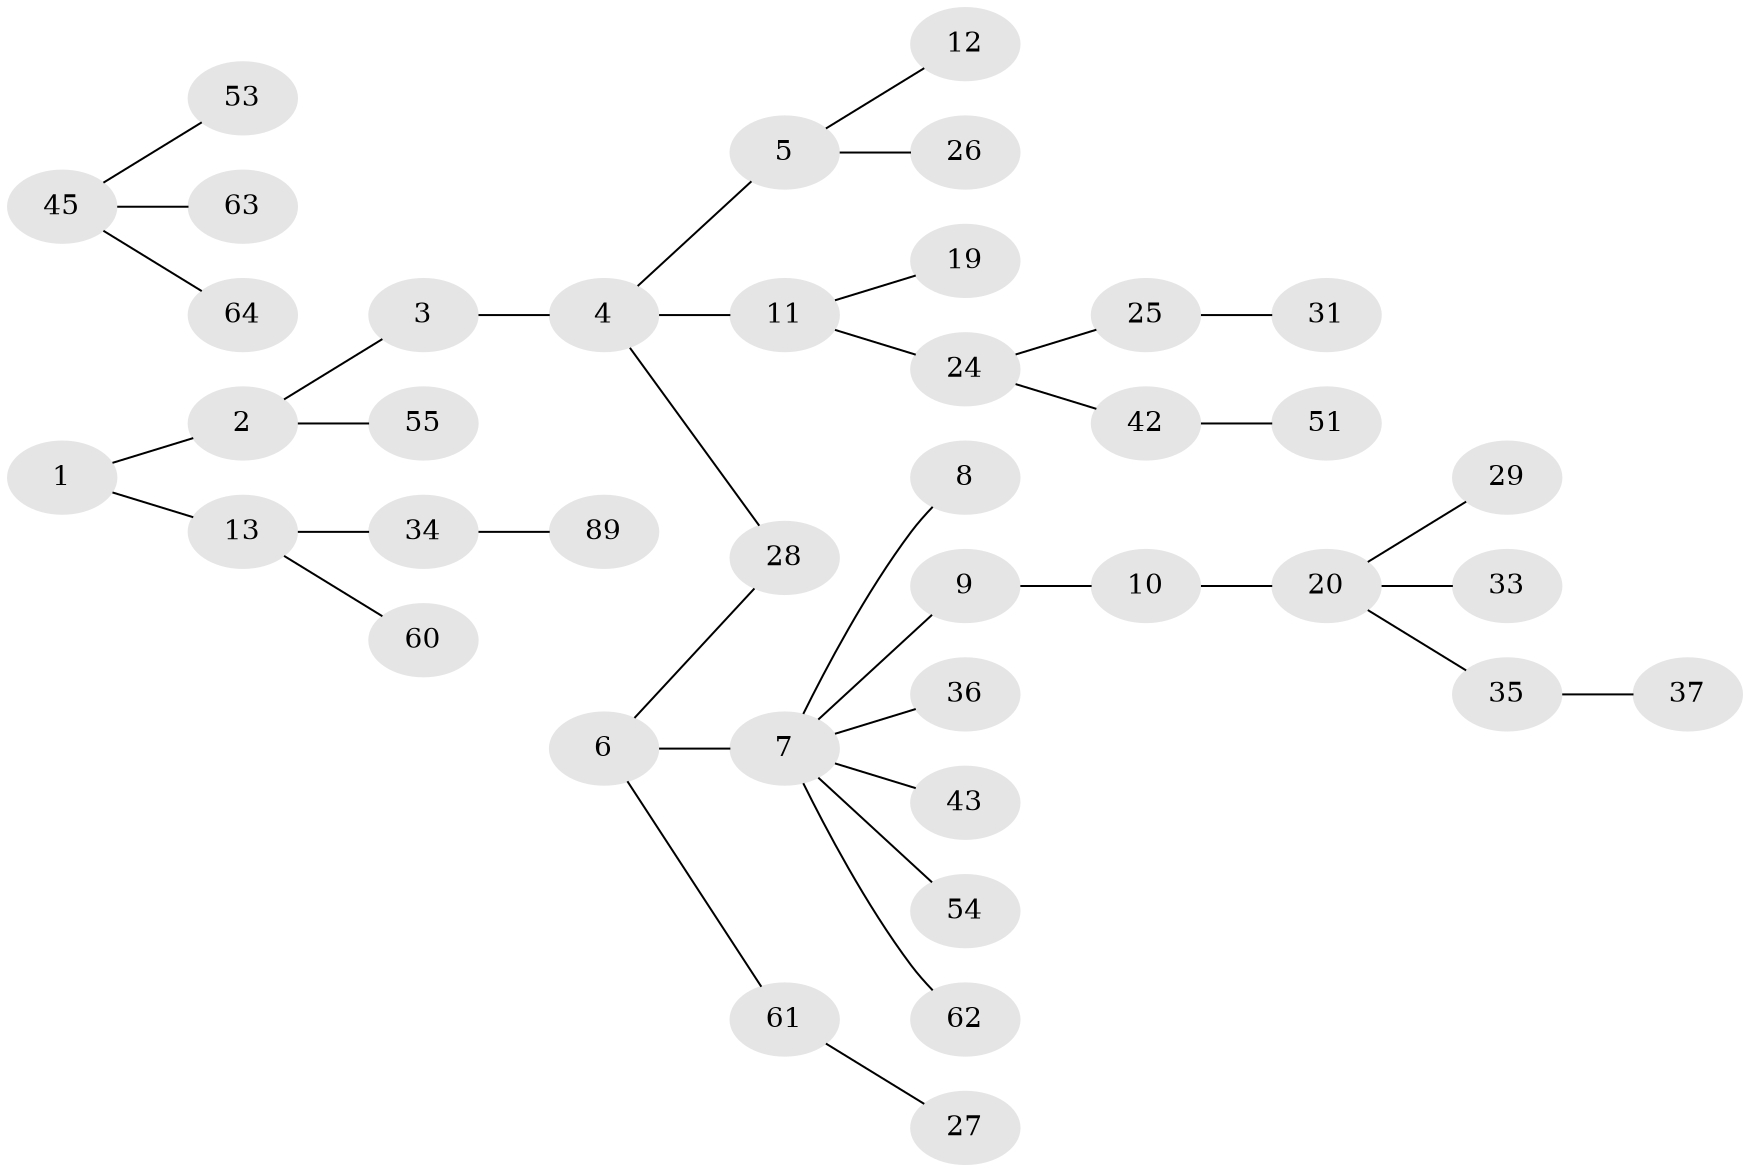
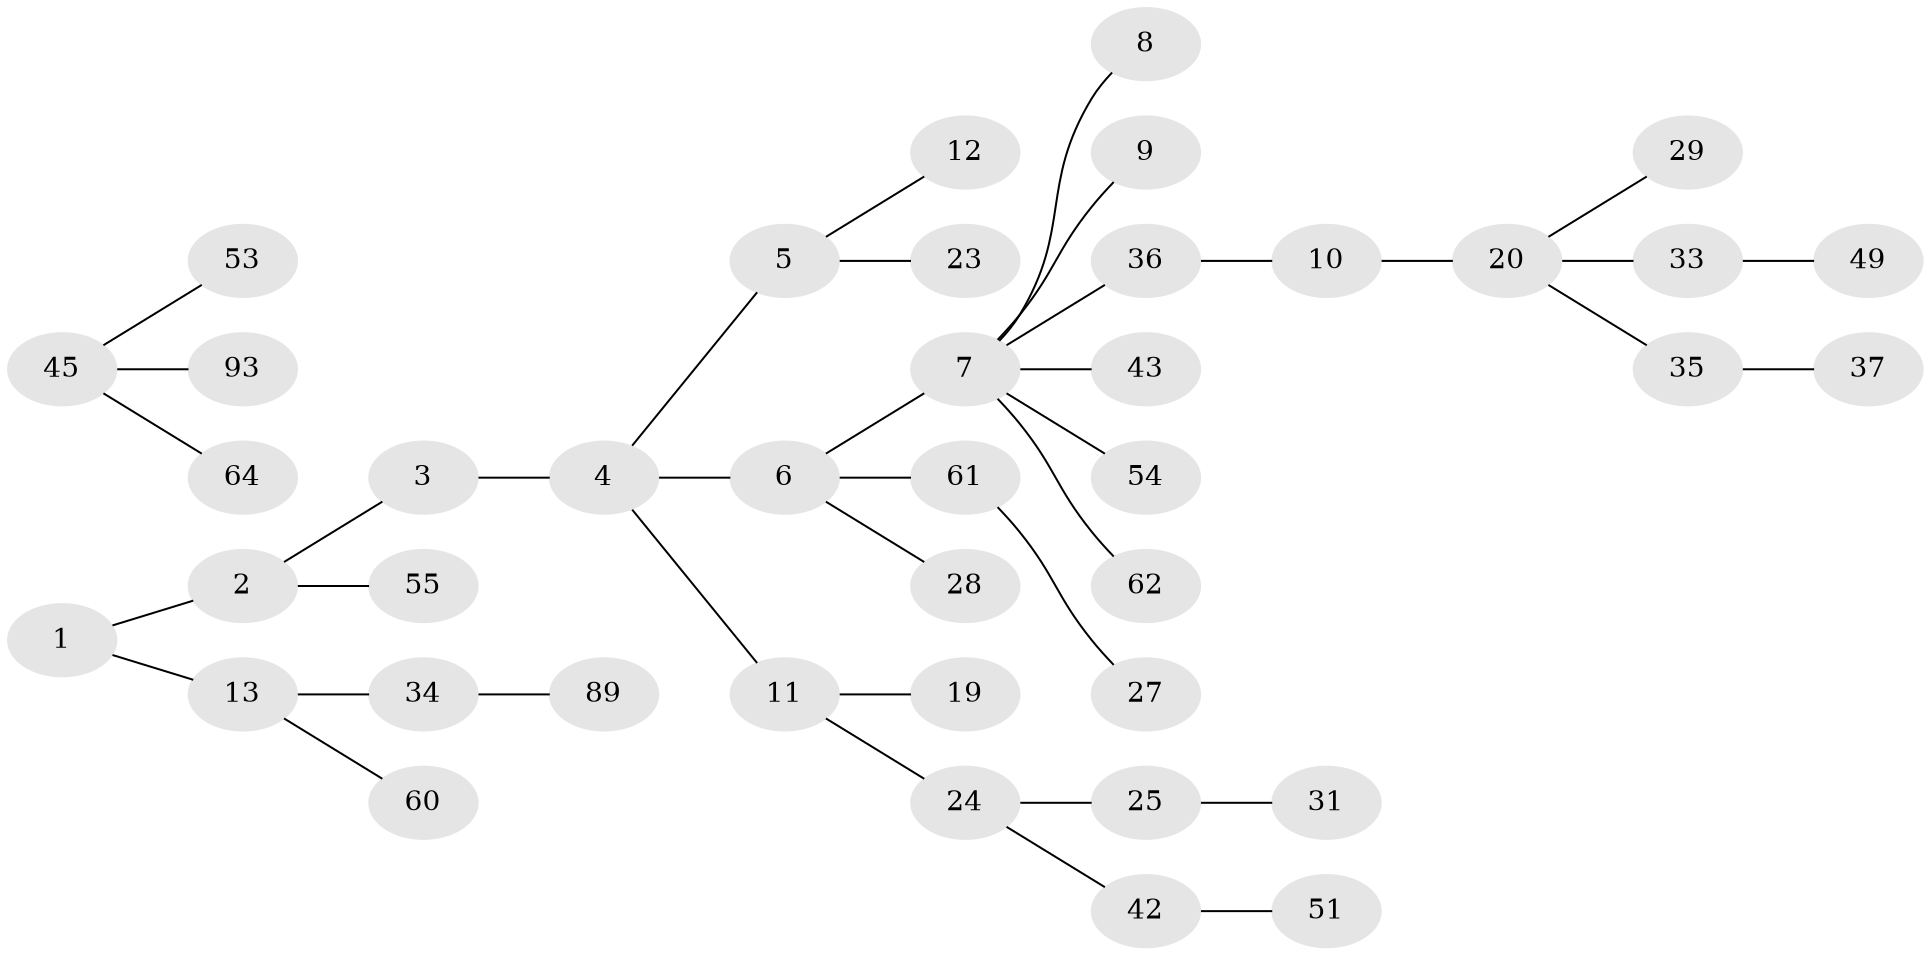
node "26": label "26" -> "23"
node "63": label "63" -> "93"
node "49": added
edge "4" -- "28": now "4" -- "6"
edge "9" -- "10": now "36" -- "10"
